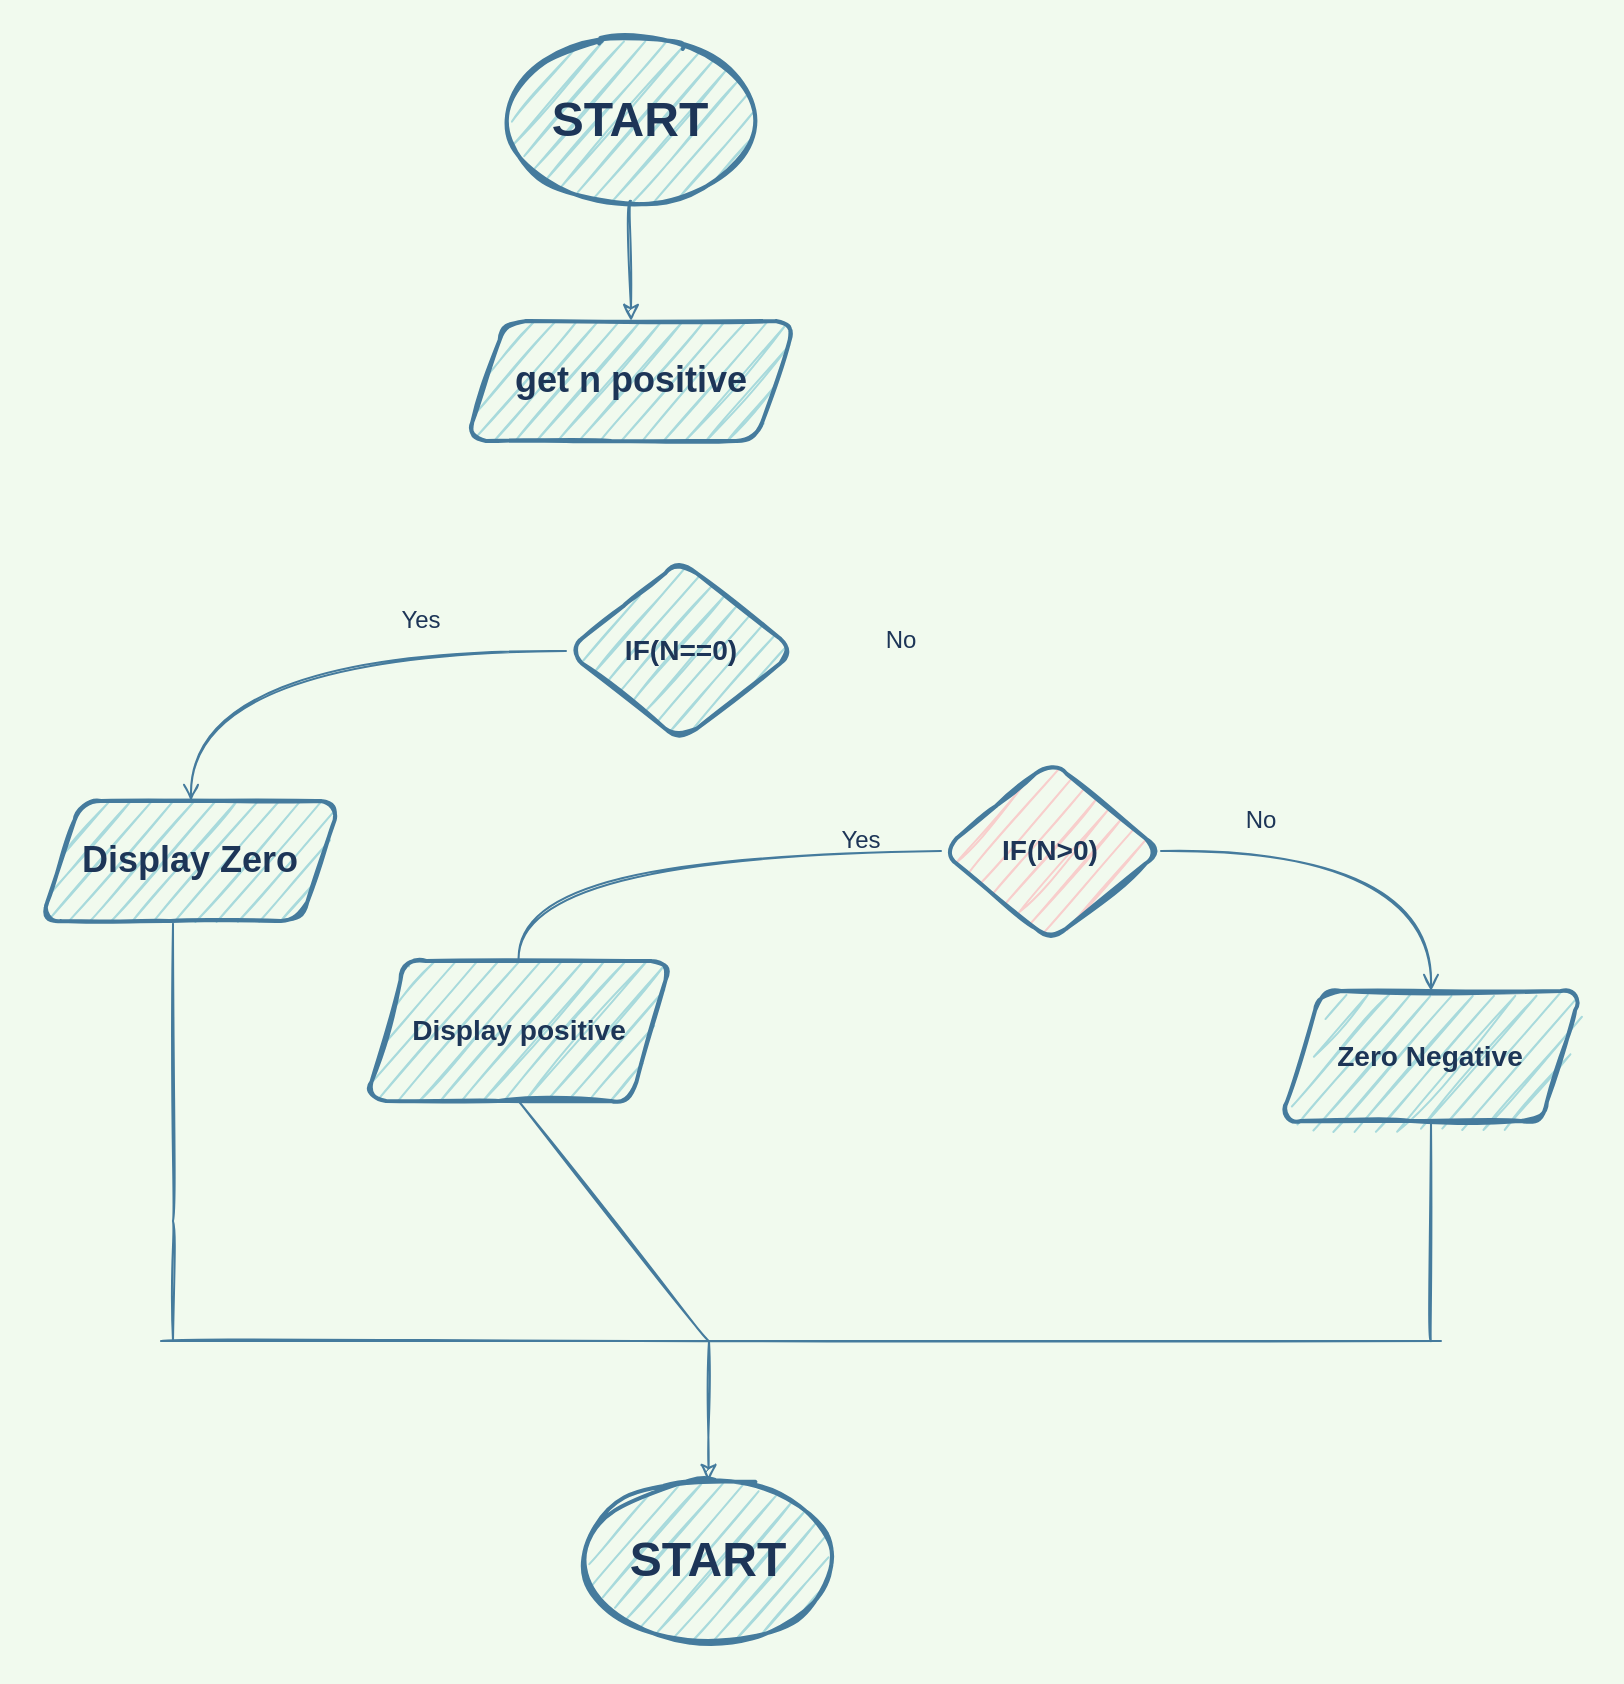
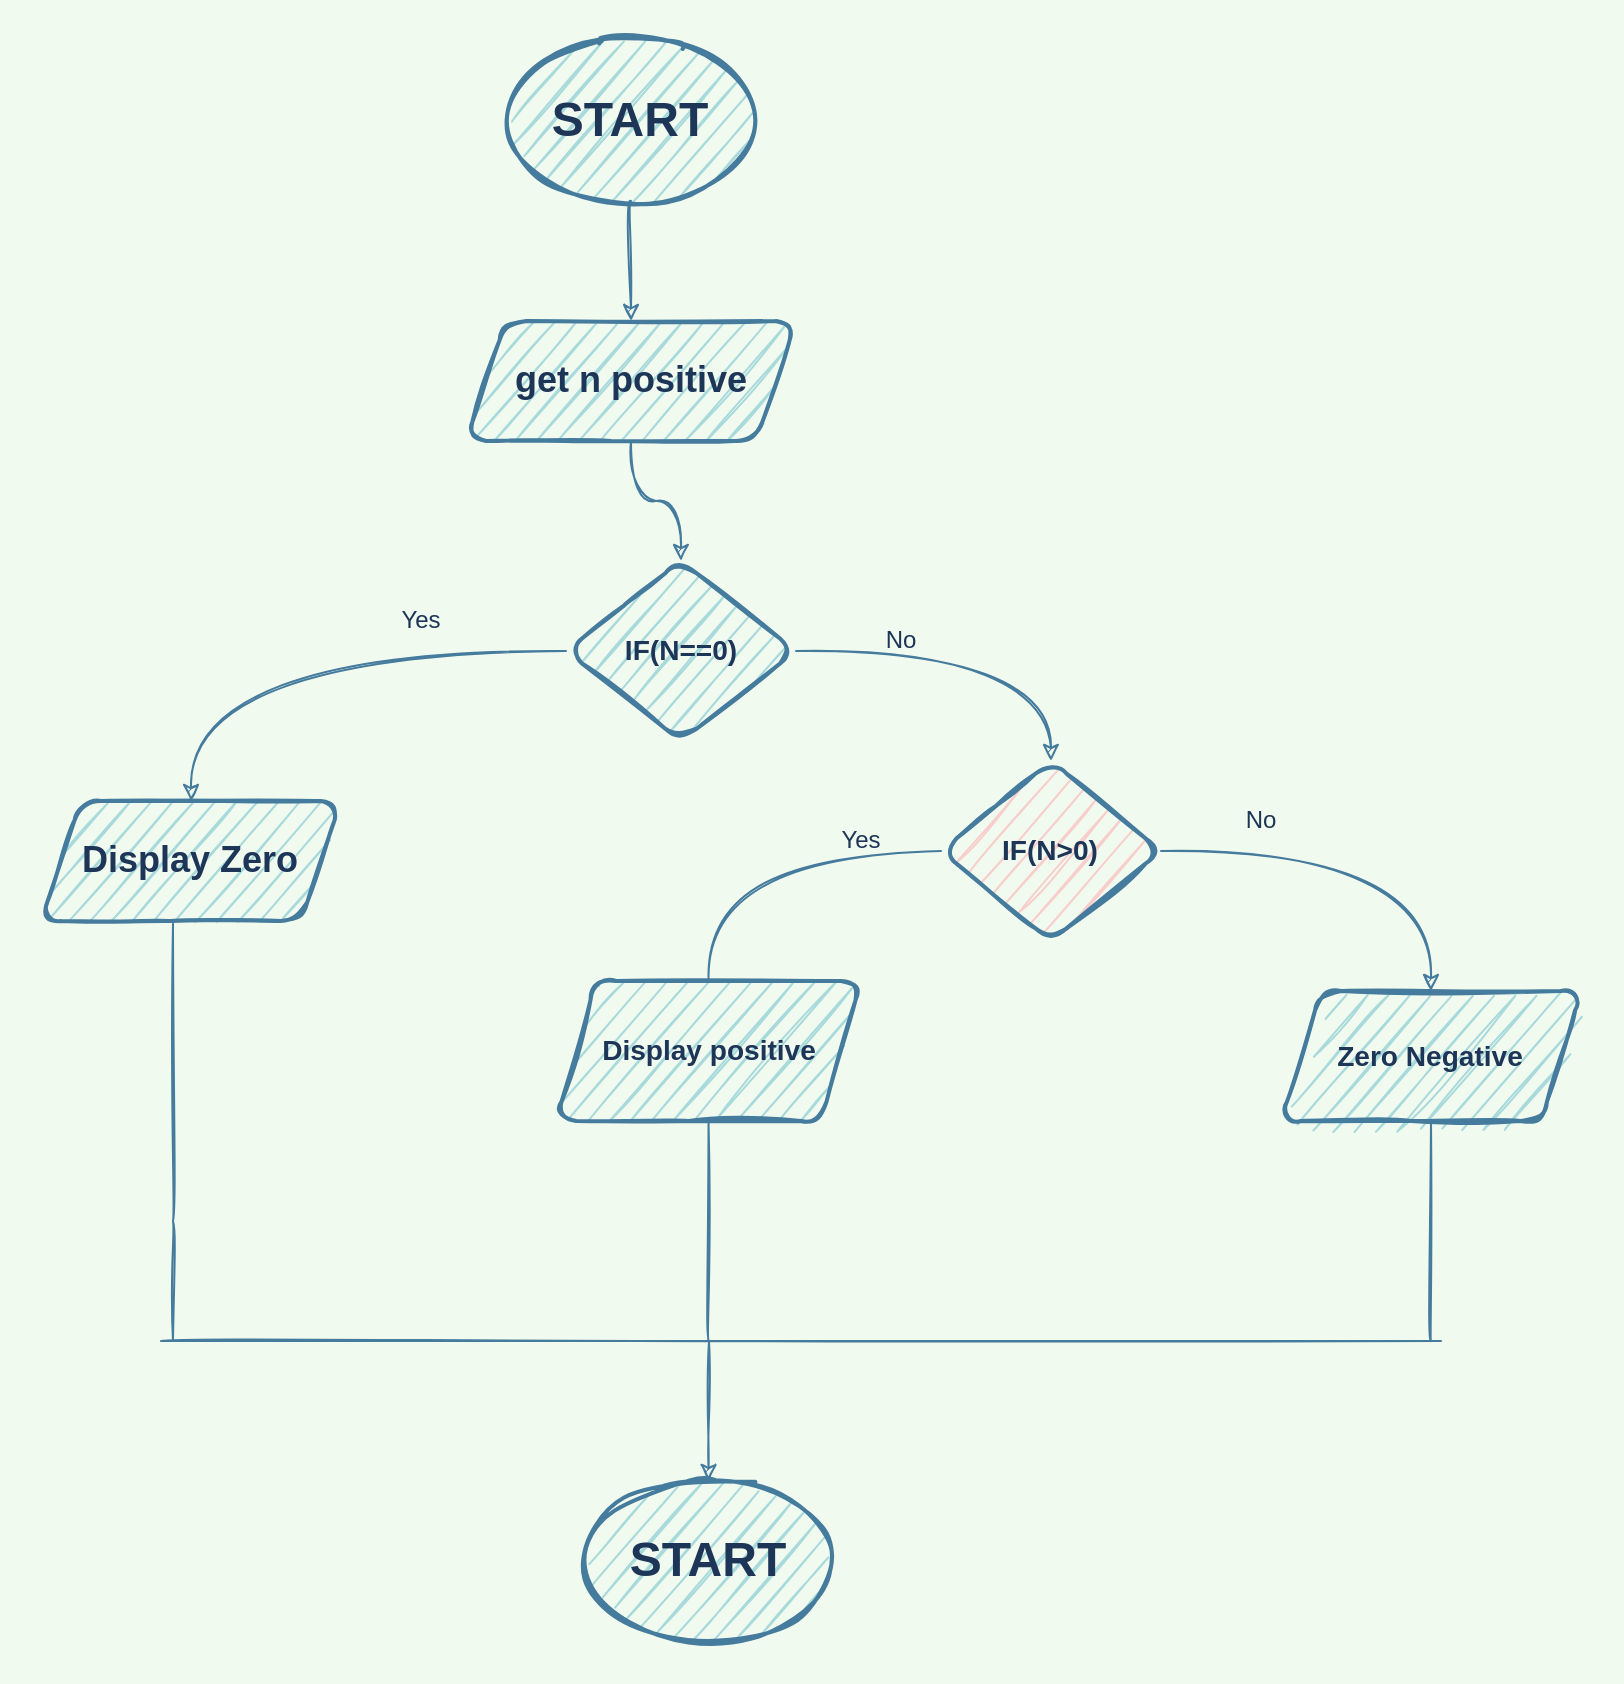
edge "get n positive" -> "IF(N==0)": added
edge "IF(N==0)" -> "IF(N>0)": added
edge "IF(N==0)" -> "Display Zero": arrowhead open -> classic
edge "IF(N>0)" -> "Zero Negative": arrowhead open -> classic
node "Display positive": moved (519, 1031) -> (709, 1051)
